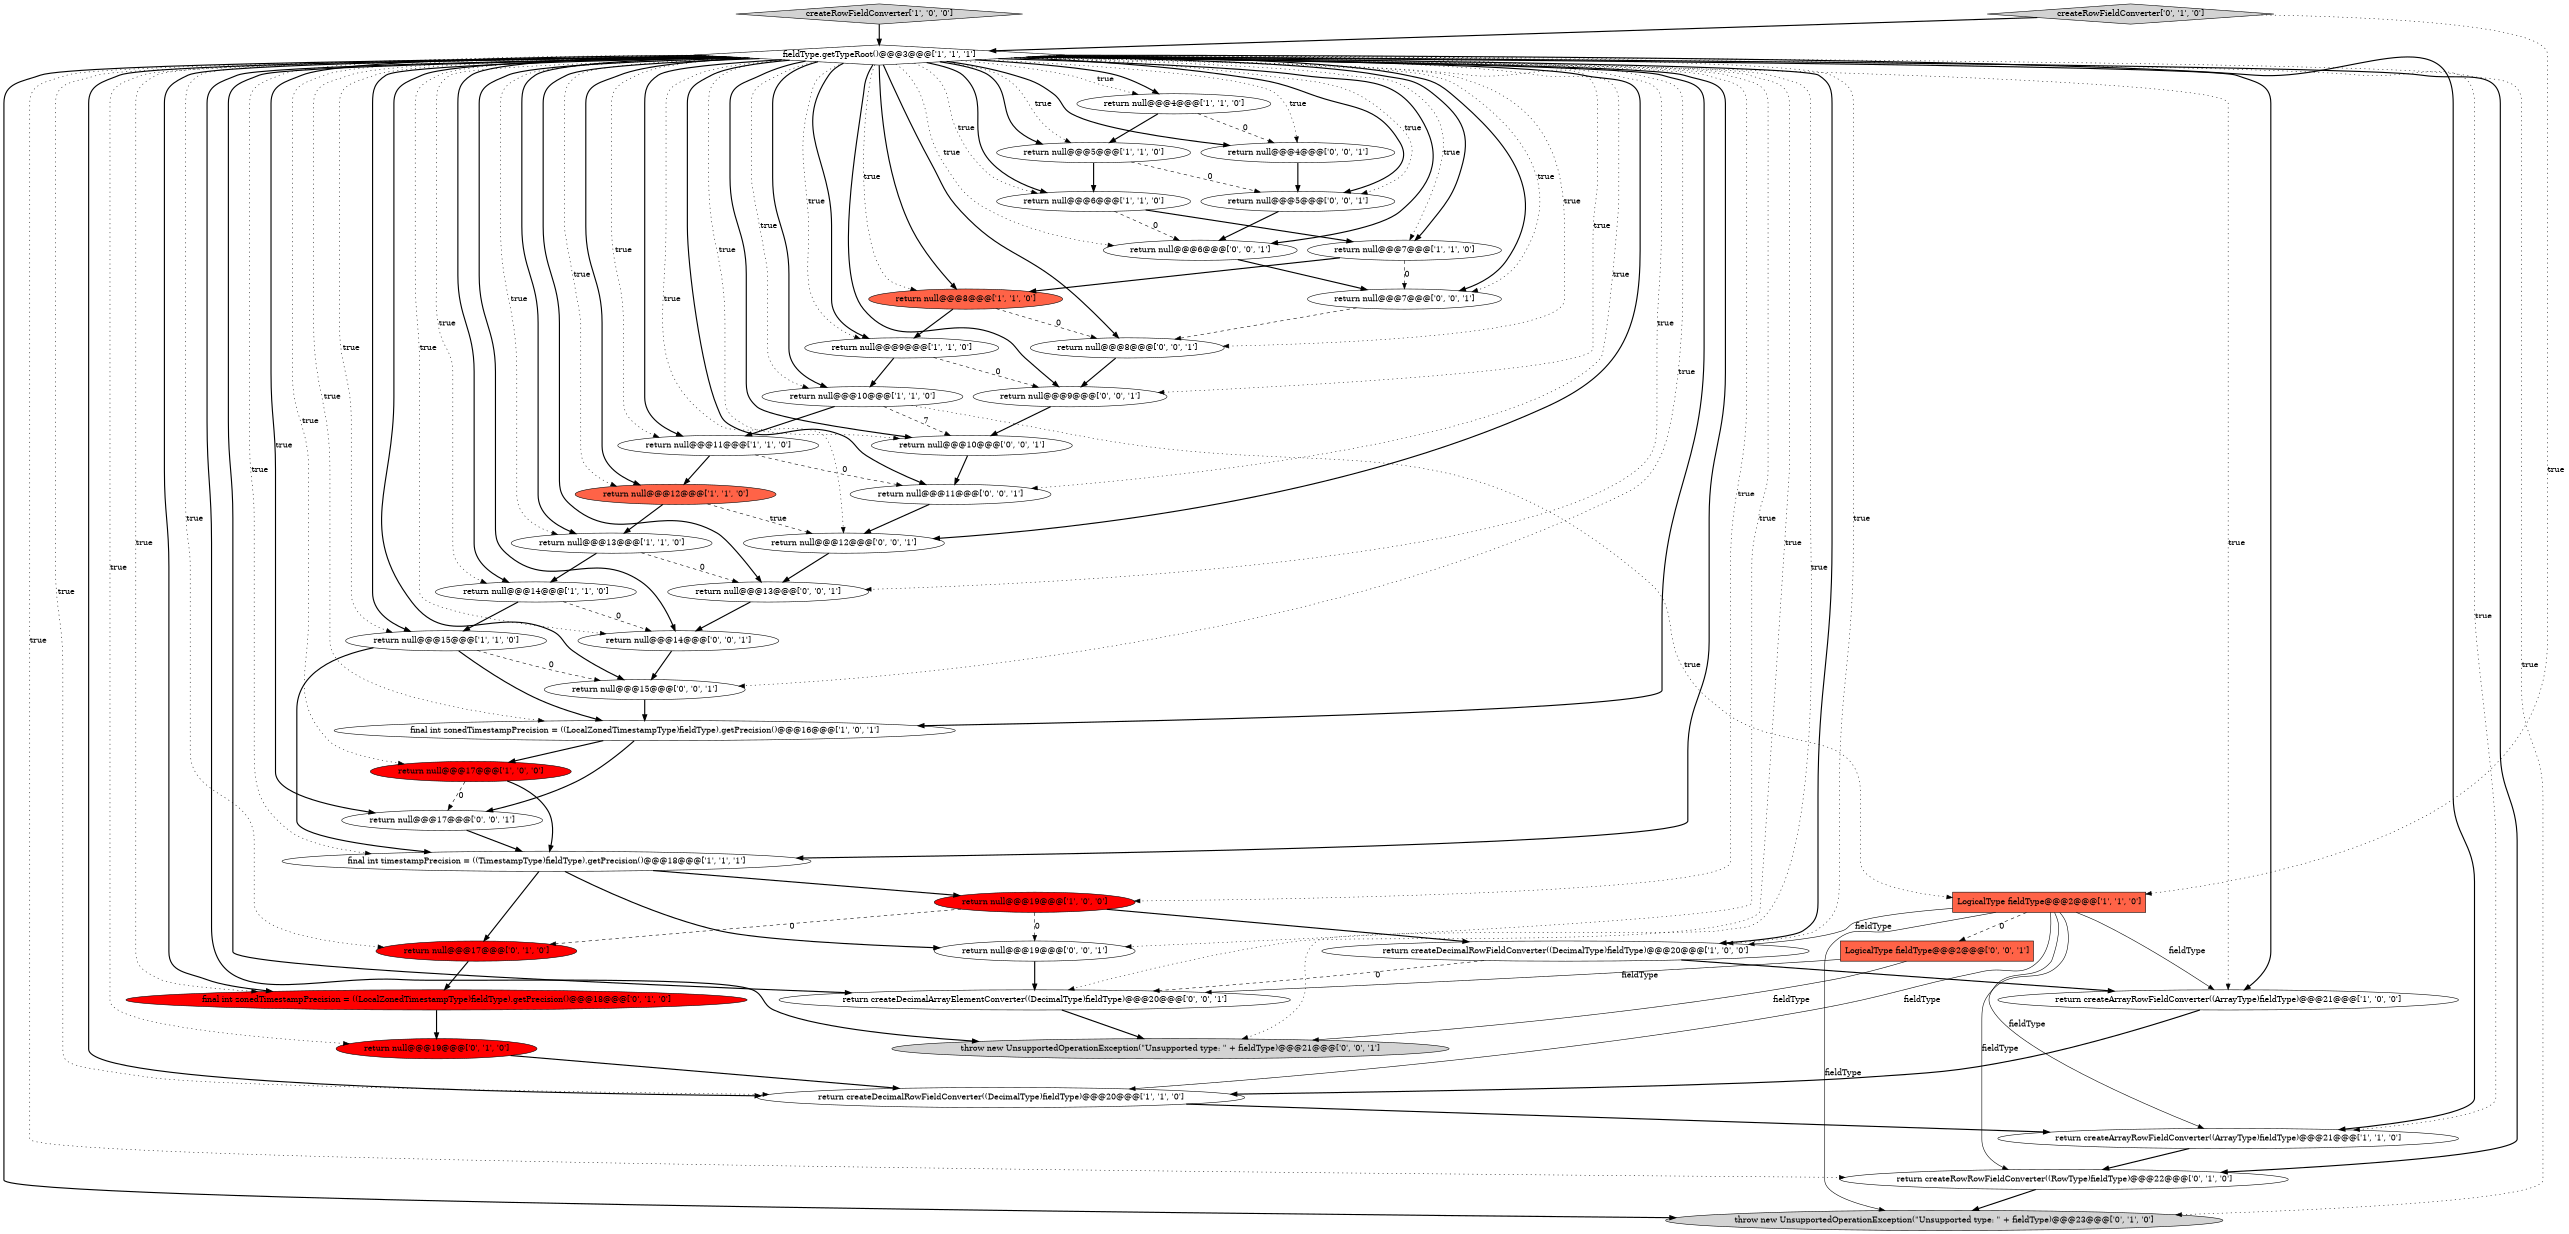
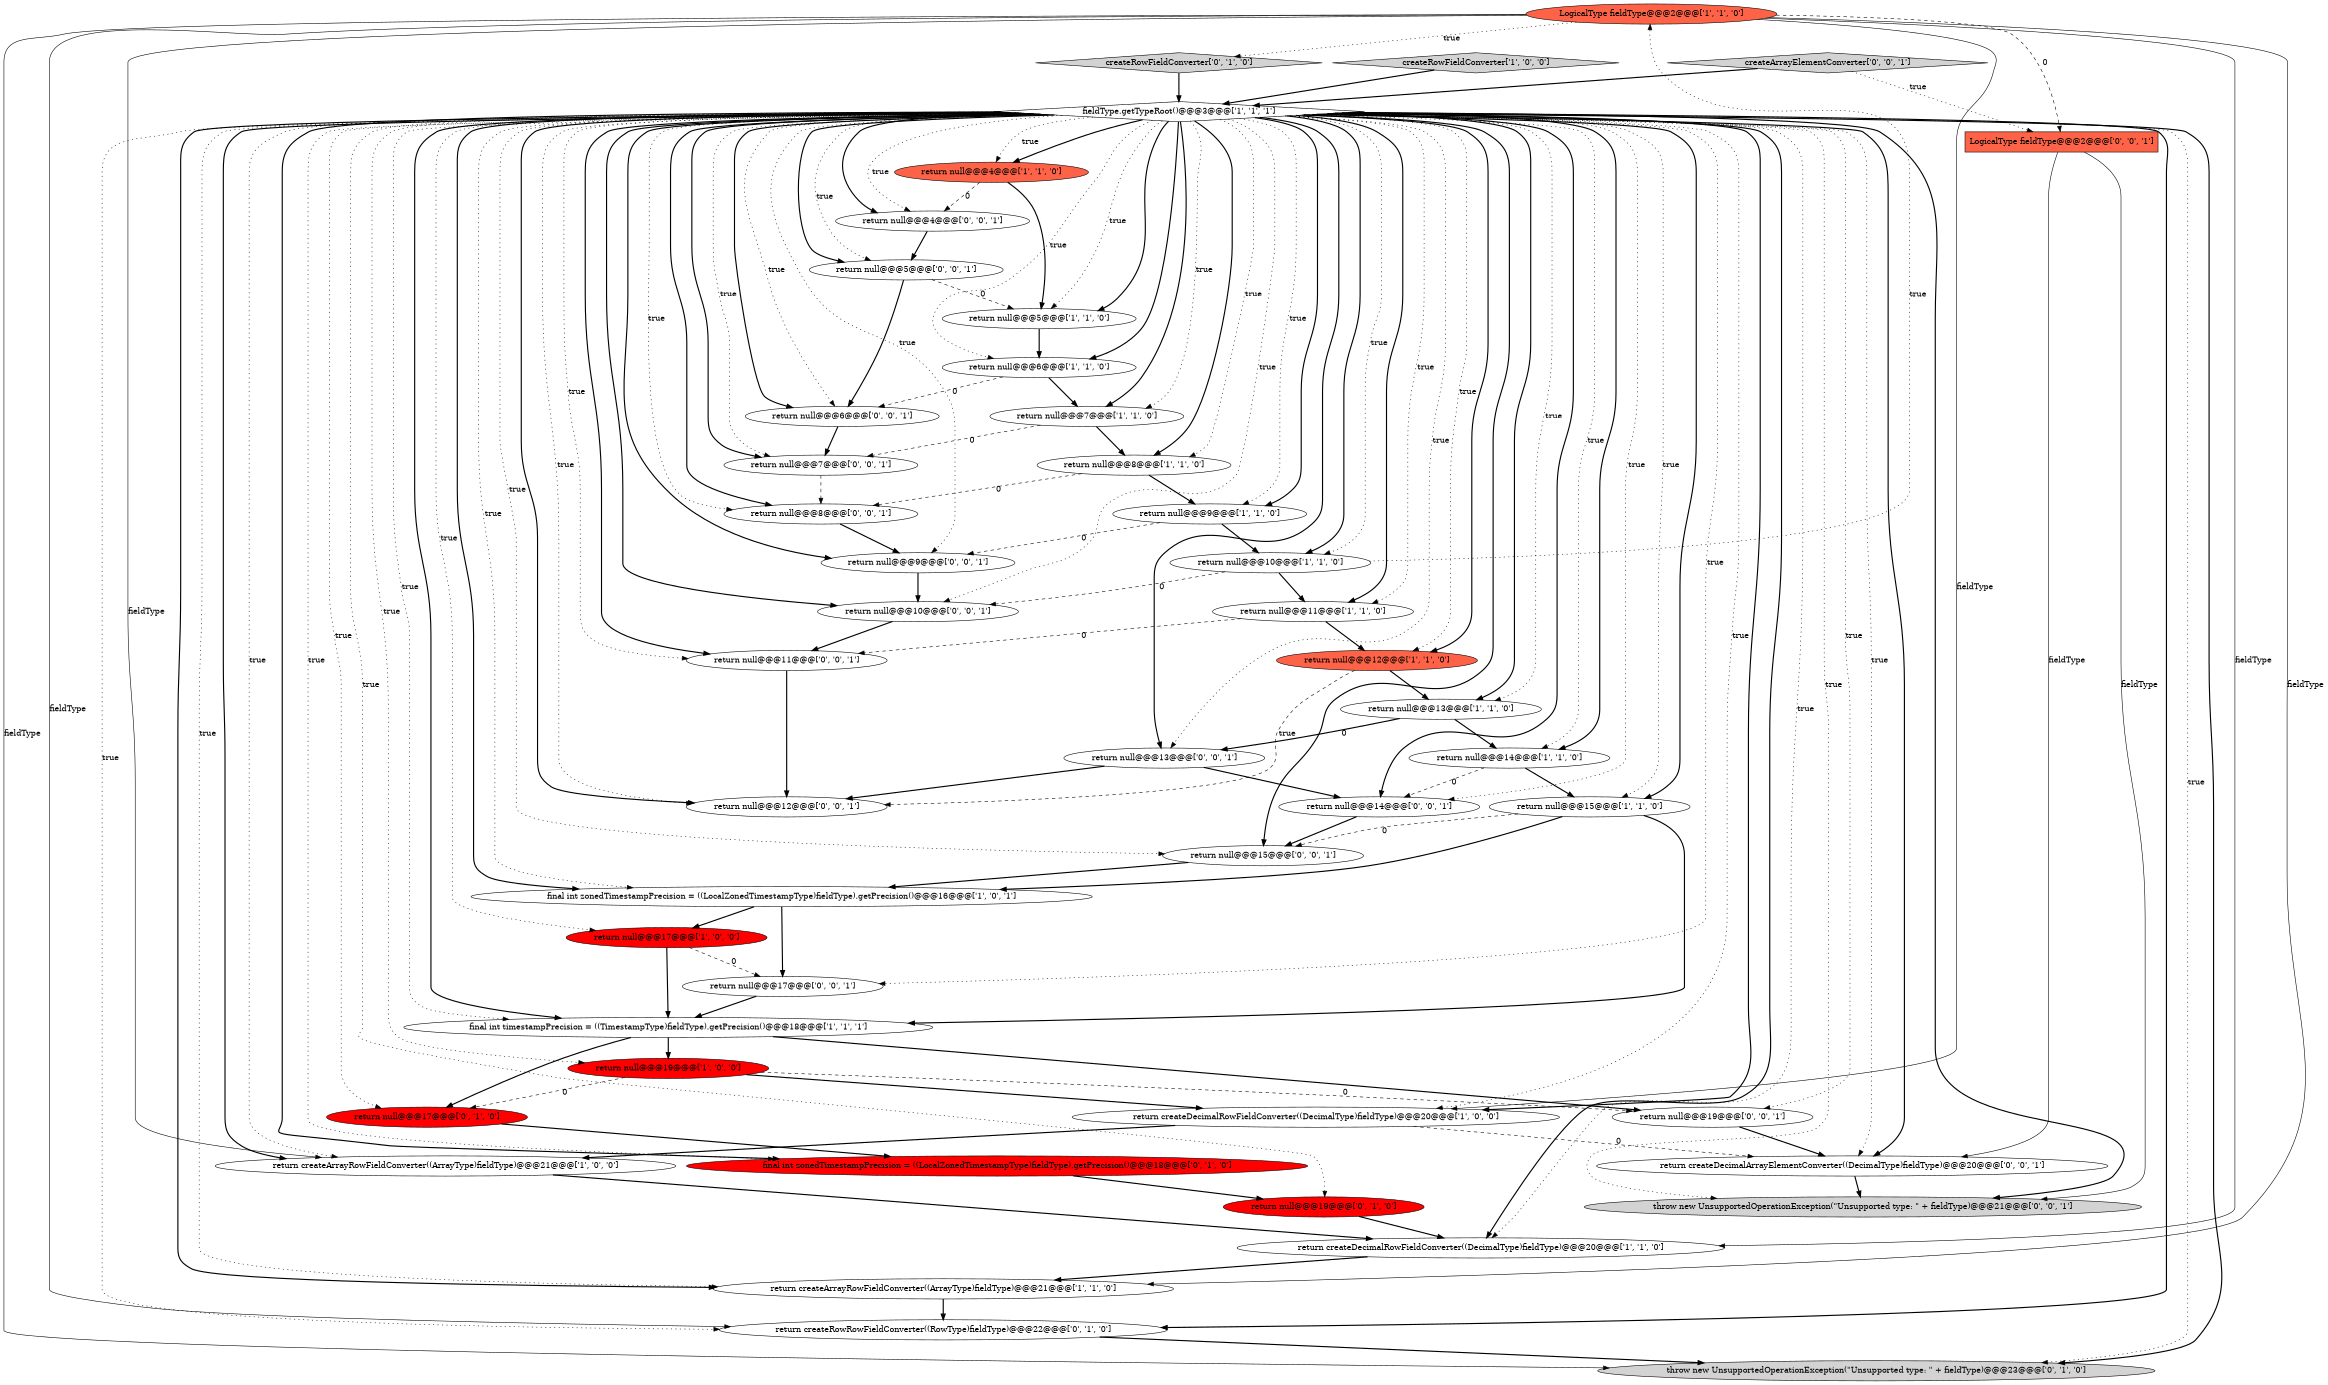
node "createArrayElementConverter['0', '0', '1']": added
node "return null@@@4@@@['1', '1', '0']": fillcolor white -> tomato
edge "return null@@@5@@@['1', '1', '0']" -> "return null@@@5@@@['0', '0', '1']": reversed
edge "fieldType.getTypeRoot()@@@3@@@['1', '1', '1']" -> "return null@@@17@@@['0', '0', '1']": style bold -> dotted
node "return null@@@8@@@['1', '1', '0']": fillcolor tomato -> white
edge "return null@@@10@@@['1', '1', '0']" -> "return null@@@10@@@['0', '0', '1']": label "7" -> "0"
edge "createRowFieldConverter['0', '1', '0']" -> "LogicalType fieldType@@@2@@@['1', '1', '0']": reversed
edge "return null@@@12@@@['0', '0', '1']" -> "return null@@@13@@@['0', '0', '1']": reversed
edge "return null@@@13@@@['1', '1', '0']" -> "return null@@@13@@@['0', '0', '1']": style dashed -> bold
node "LogicalType fieldType@@@2@@@['1', '1', '0']": shape box -> ellipse
